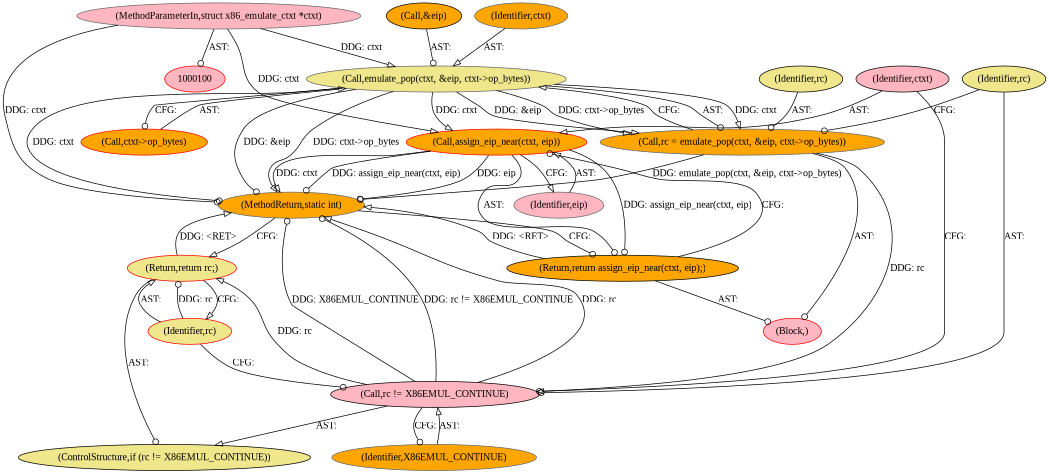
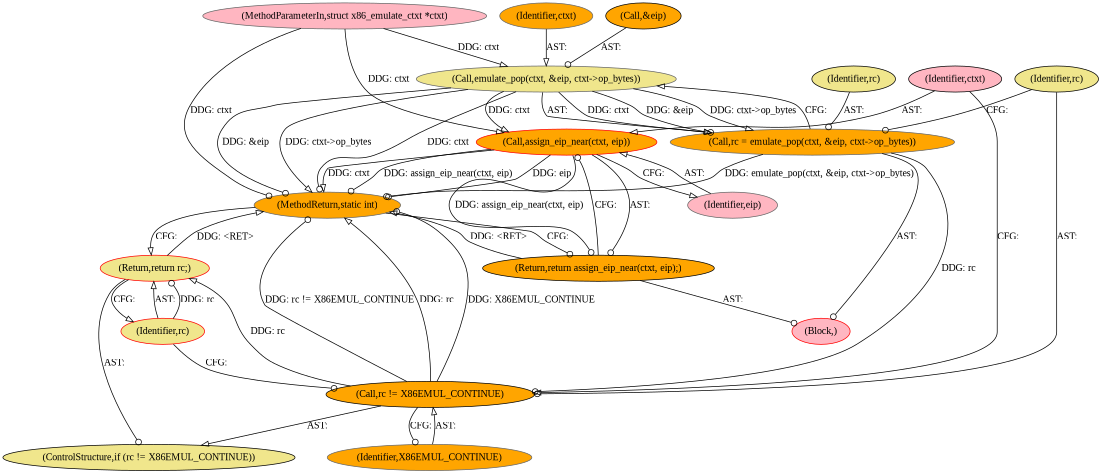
node "1000100": removed
node "(Call,ctxt->op_bytes)": removed
node "(Call,rc != X86EMUL_CONTINUE)": fillcolor lightpink -> orange
